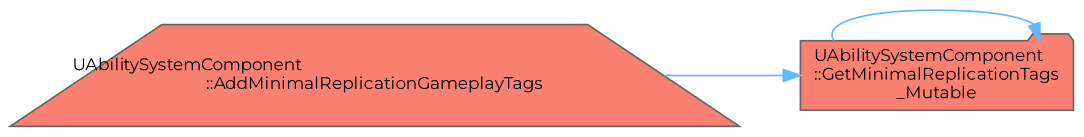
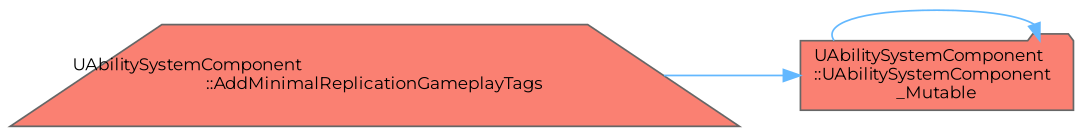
node "UAbilitySystemComponent ::GetMinimalReplicationTags _Mutable": label "UAbilitySystemComponent ::GetMinimalReplicationTags _Mutable" -> "UAbilitySystemComponent ::UAbilitySystemComponent _Mutable"
